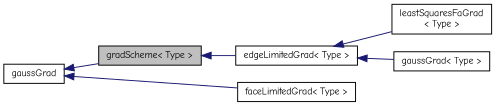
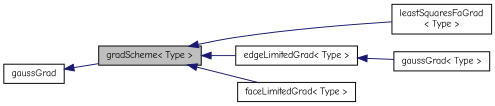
edge "leastSquaresFaGrad < Type >" -> "edgeLimitedGrad< Type >": now "leastSquaresFaGrad < Type >" -> "gradScheme< Type >"
edge "faceLimitedGrad< Type >" -> "gaussGrad": now "faceLimitedGrad< Type >" -> "gradScheme< Type >"
